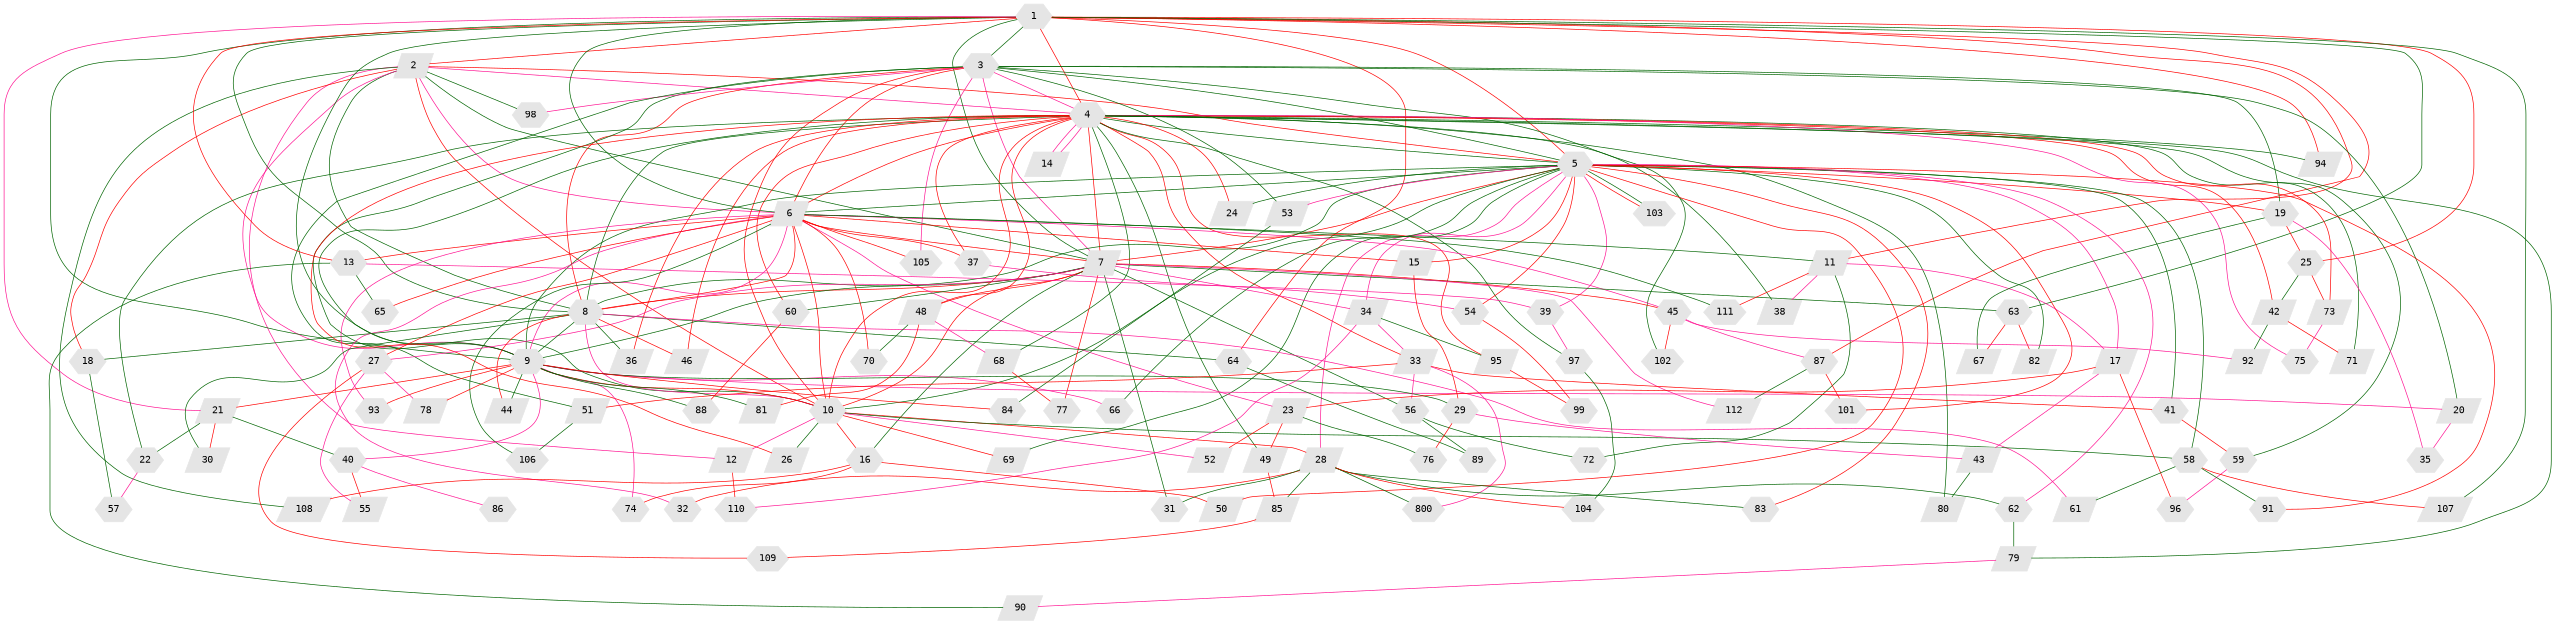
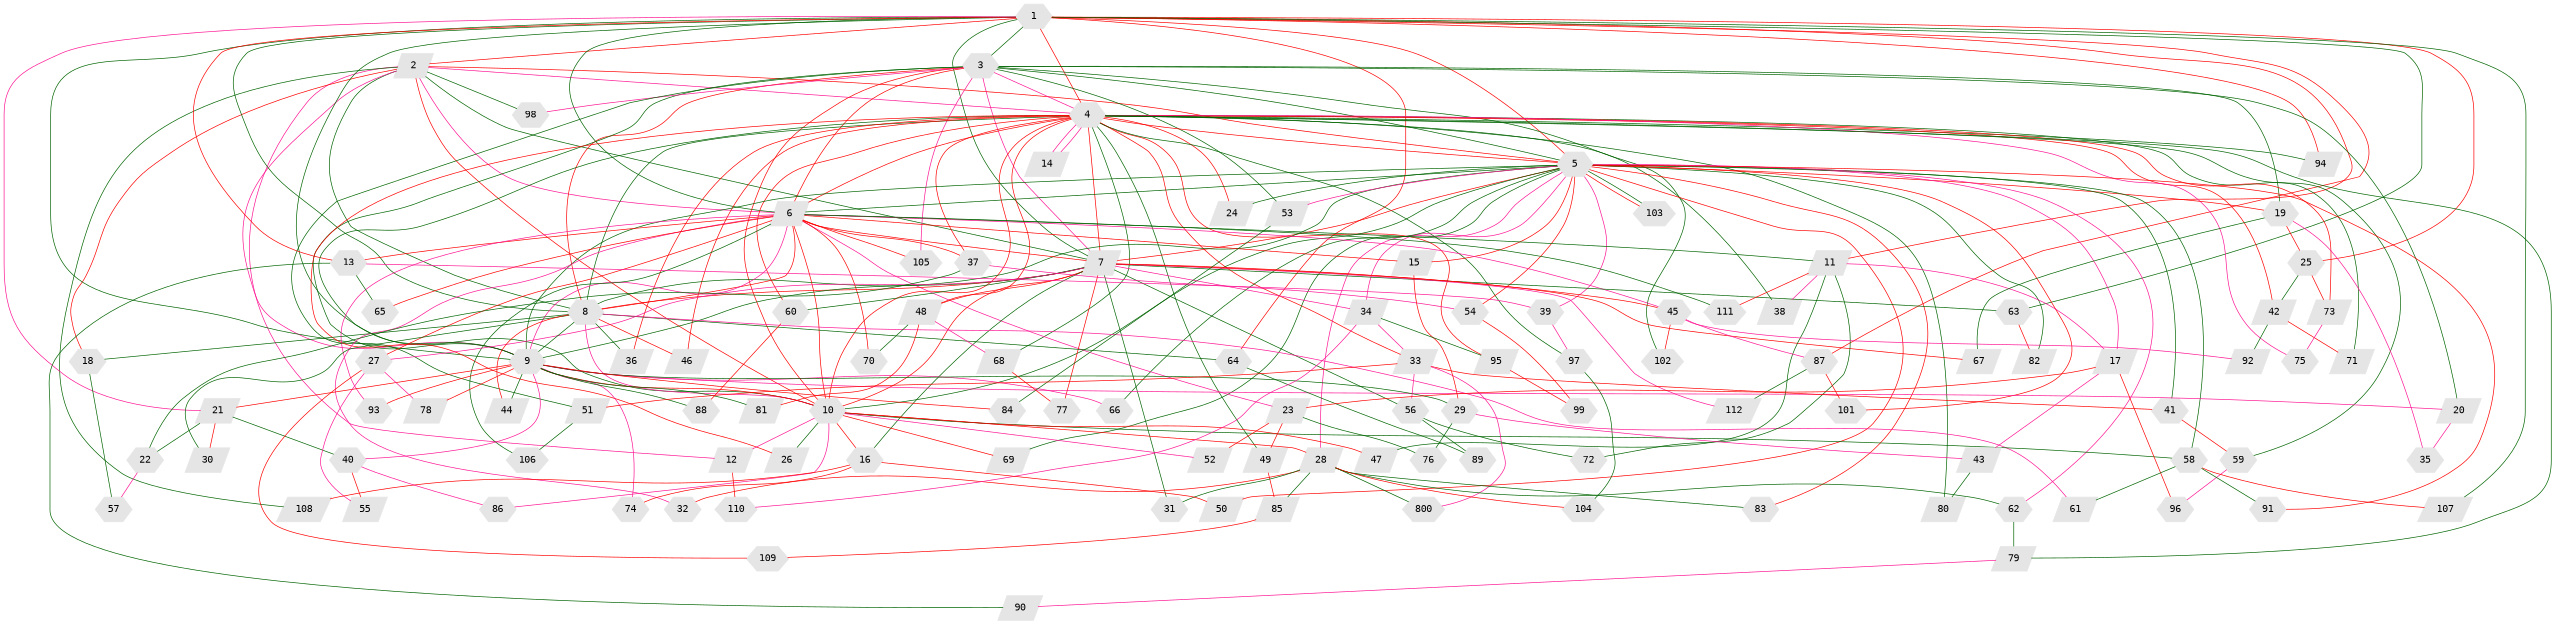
edge "4" -- "22": now "37" -- "22"
edge "4" -- "5": color darkgreen -> red
edge "63" -- "67": now "7" -- "67"
edge "29" -- "76": color red -> darkgreen
node "47": added
edge "10" -- "86": added
